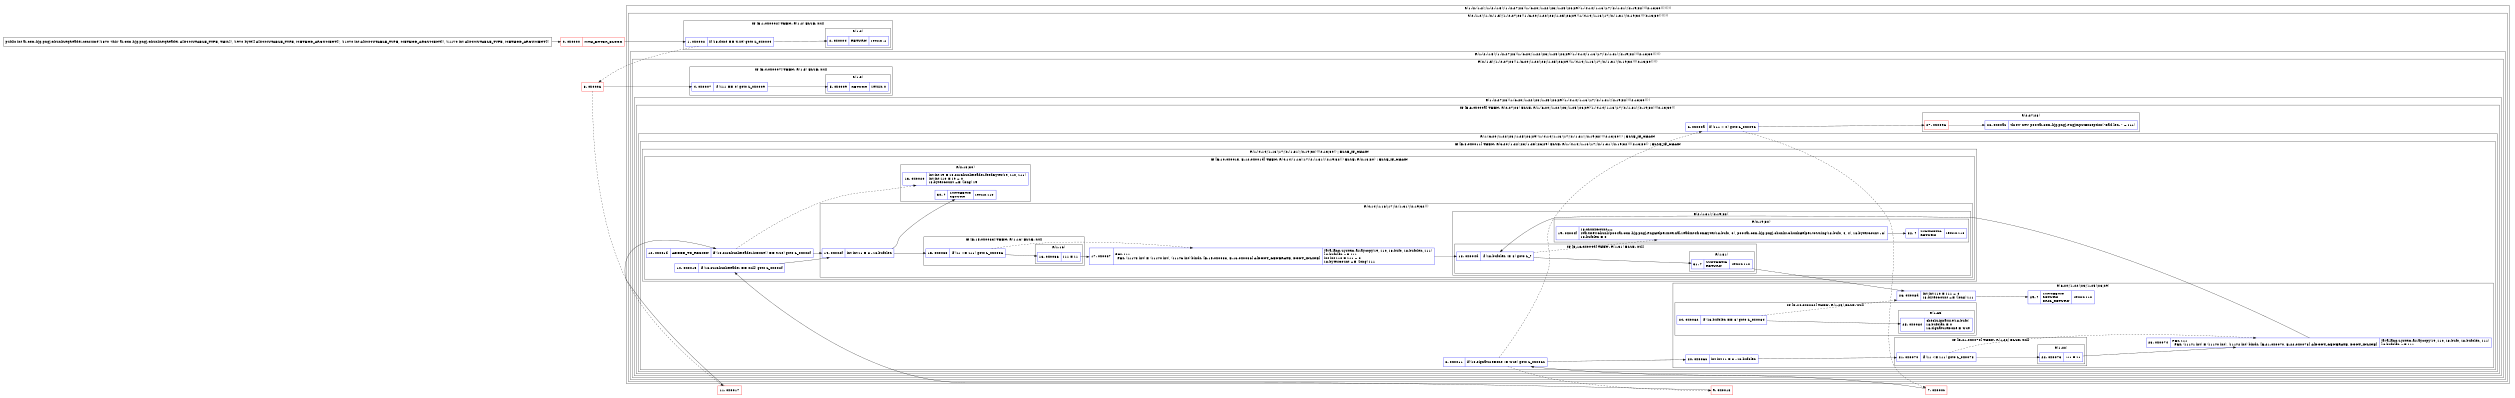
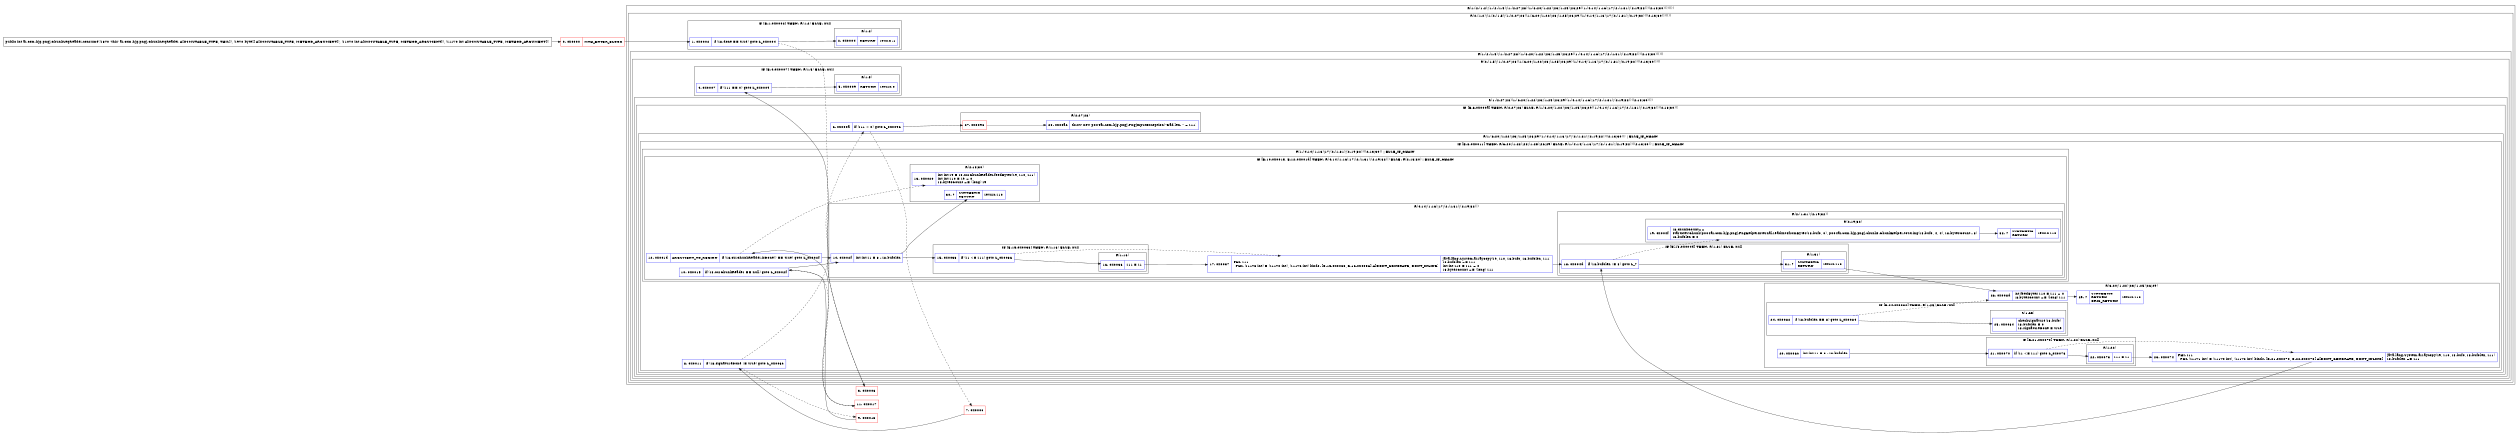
node "12: 0x001d": text "ADDED_TO_REGION" -> "ARGUMENT_TO_REGION"
edge "3: 0x0006" -> "11: 0x0017": now "10: 0x0015" -> "11: 0x0017"
node "26: 0x008d": text "int int r10 = r11 + 0" -> "int feedBytes r10 = r11 + 0"
edge "8: 0x0011" -> "20: 0x006c": removed
